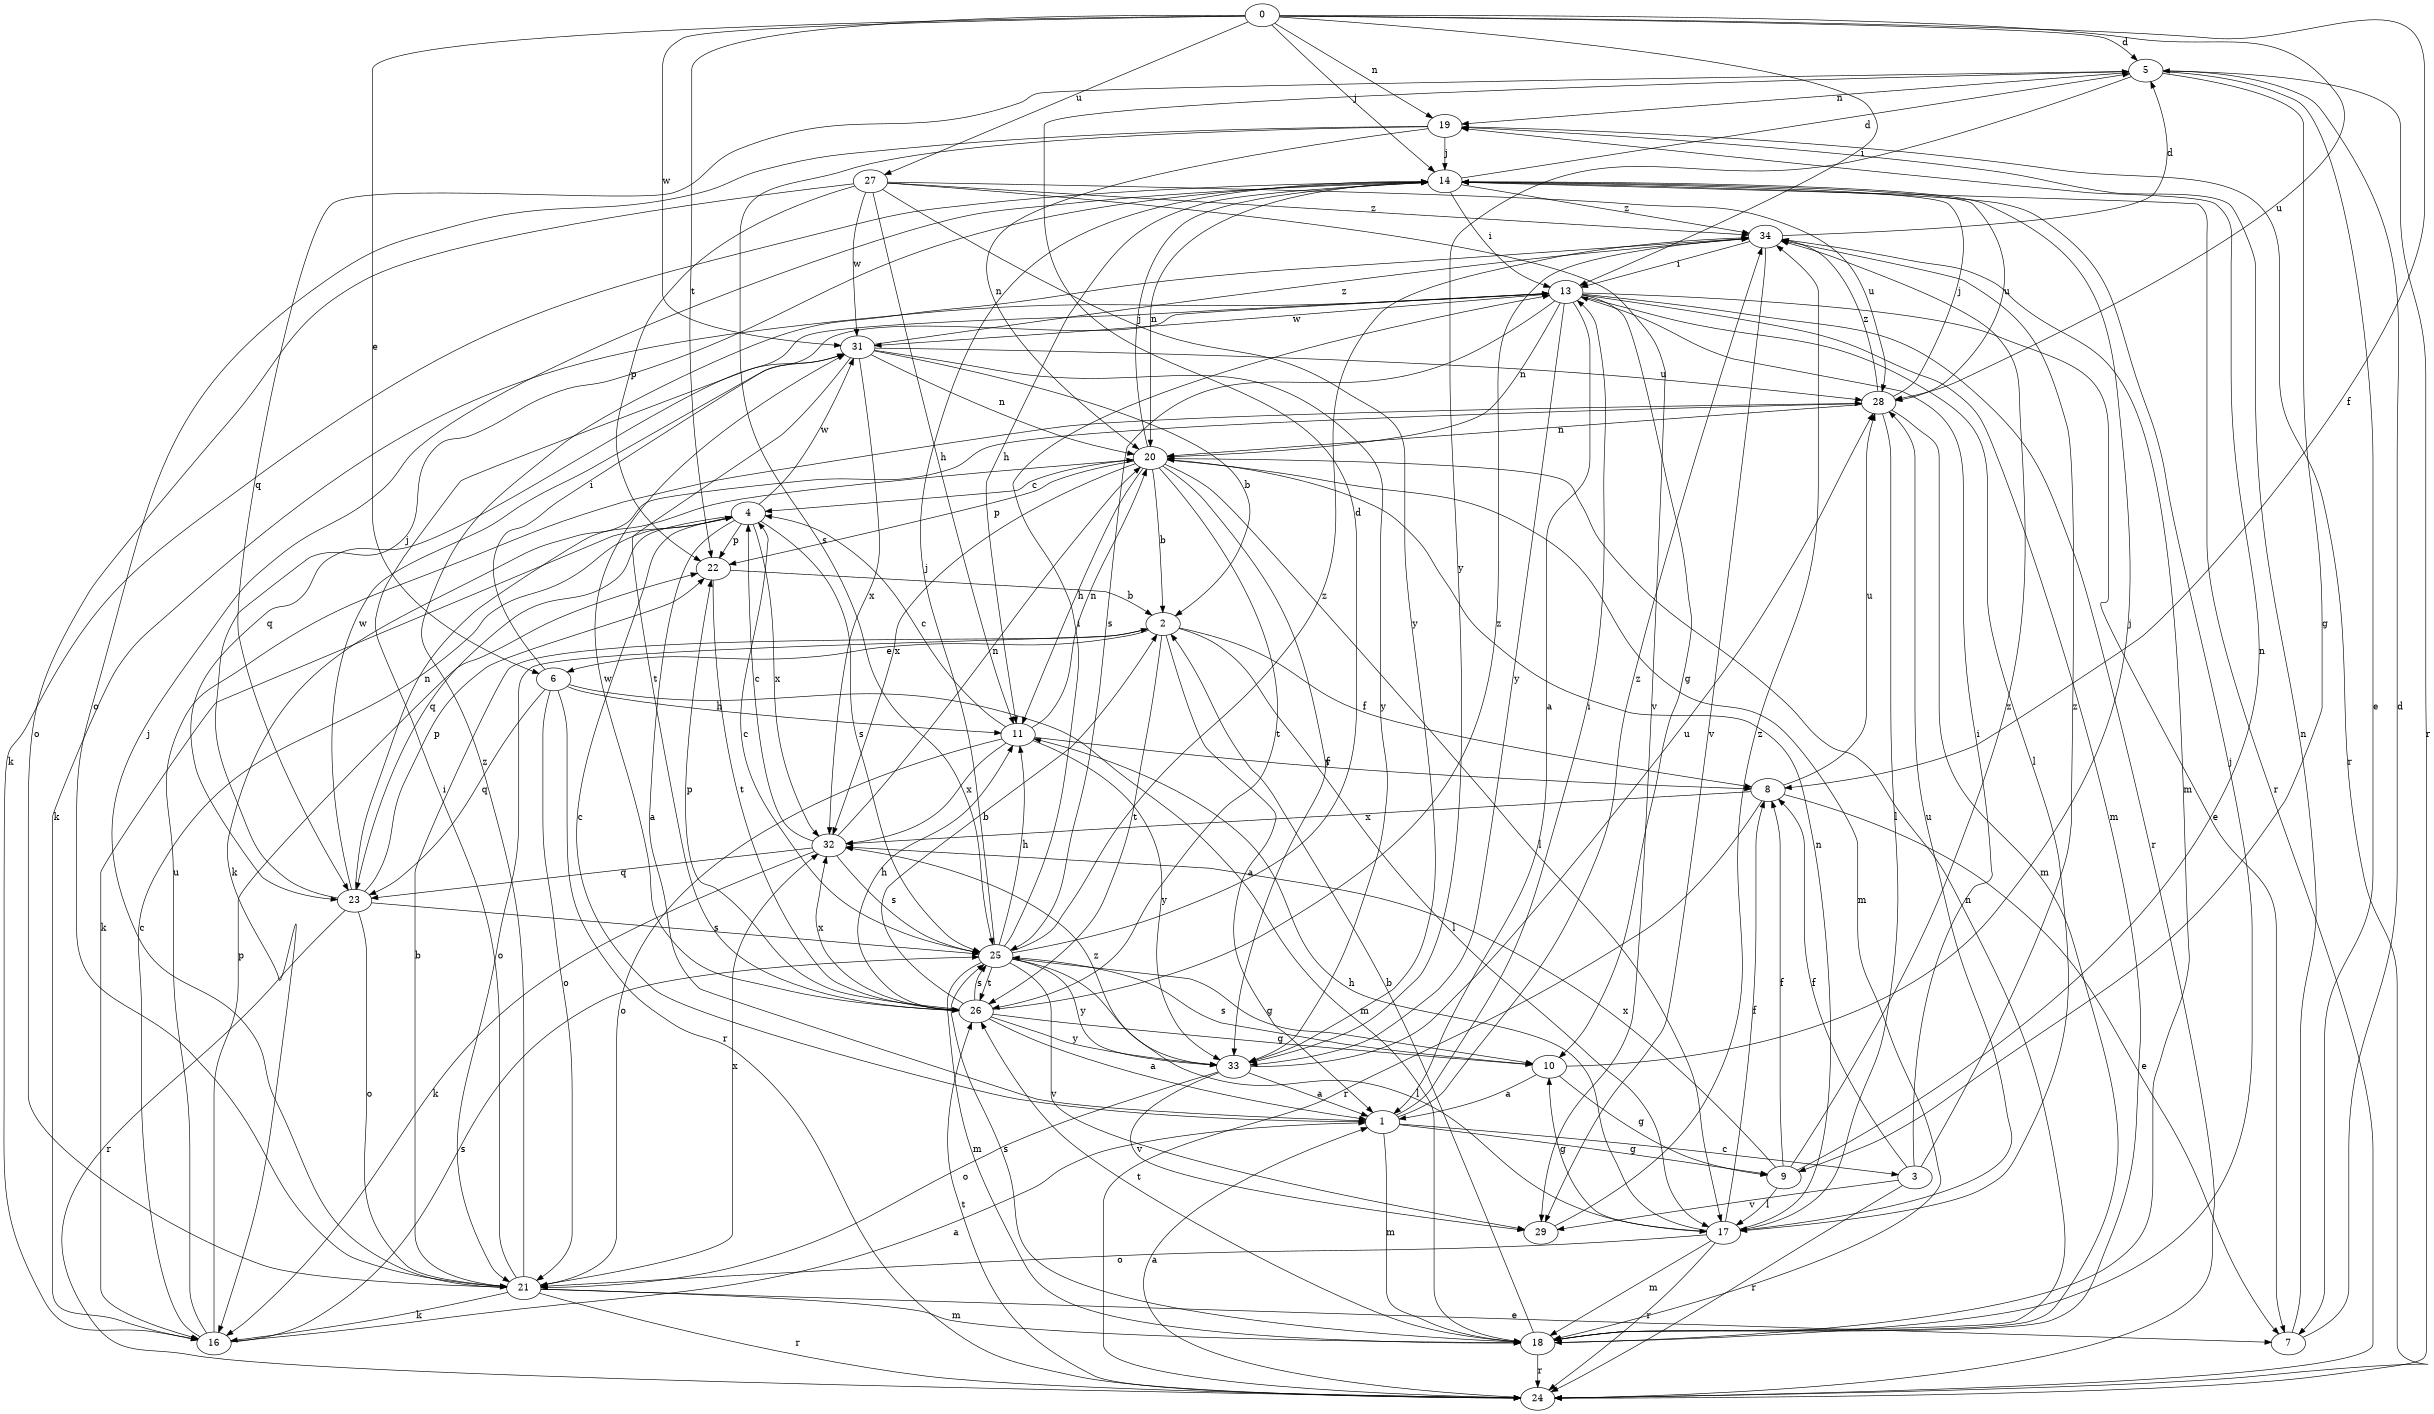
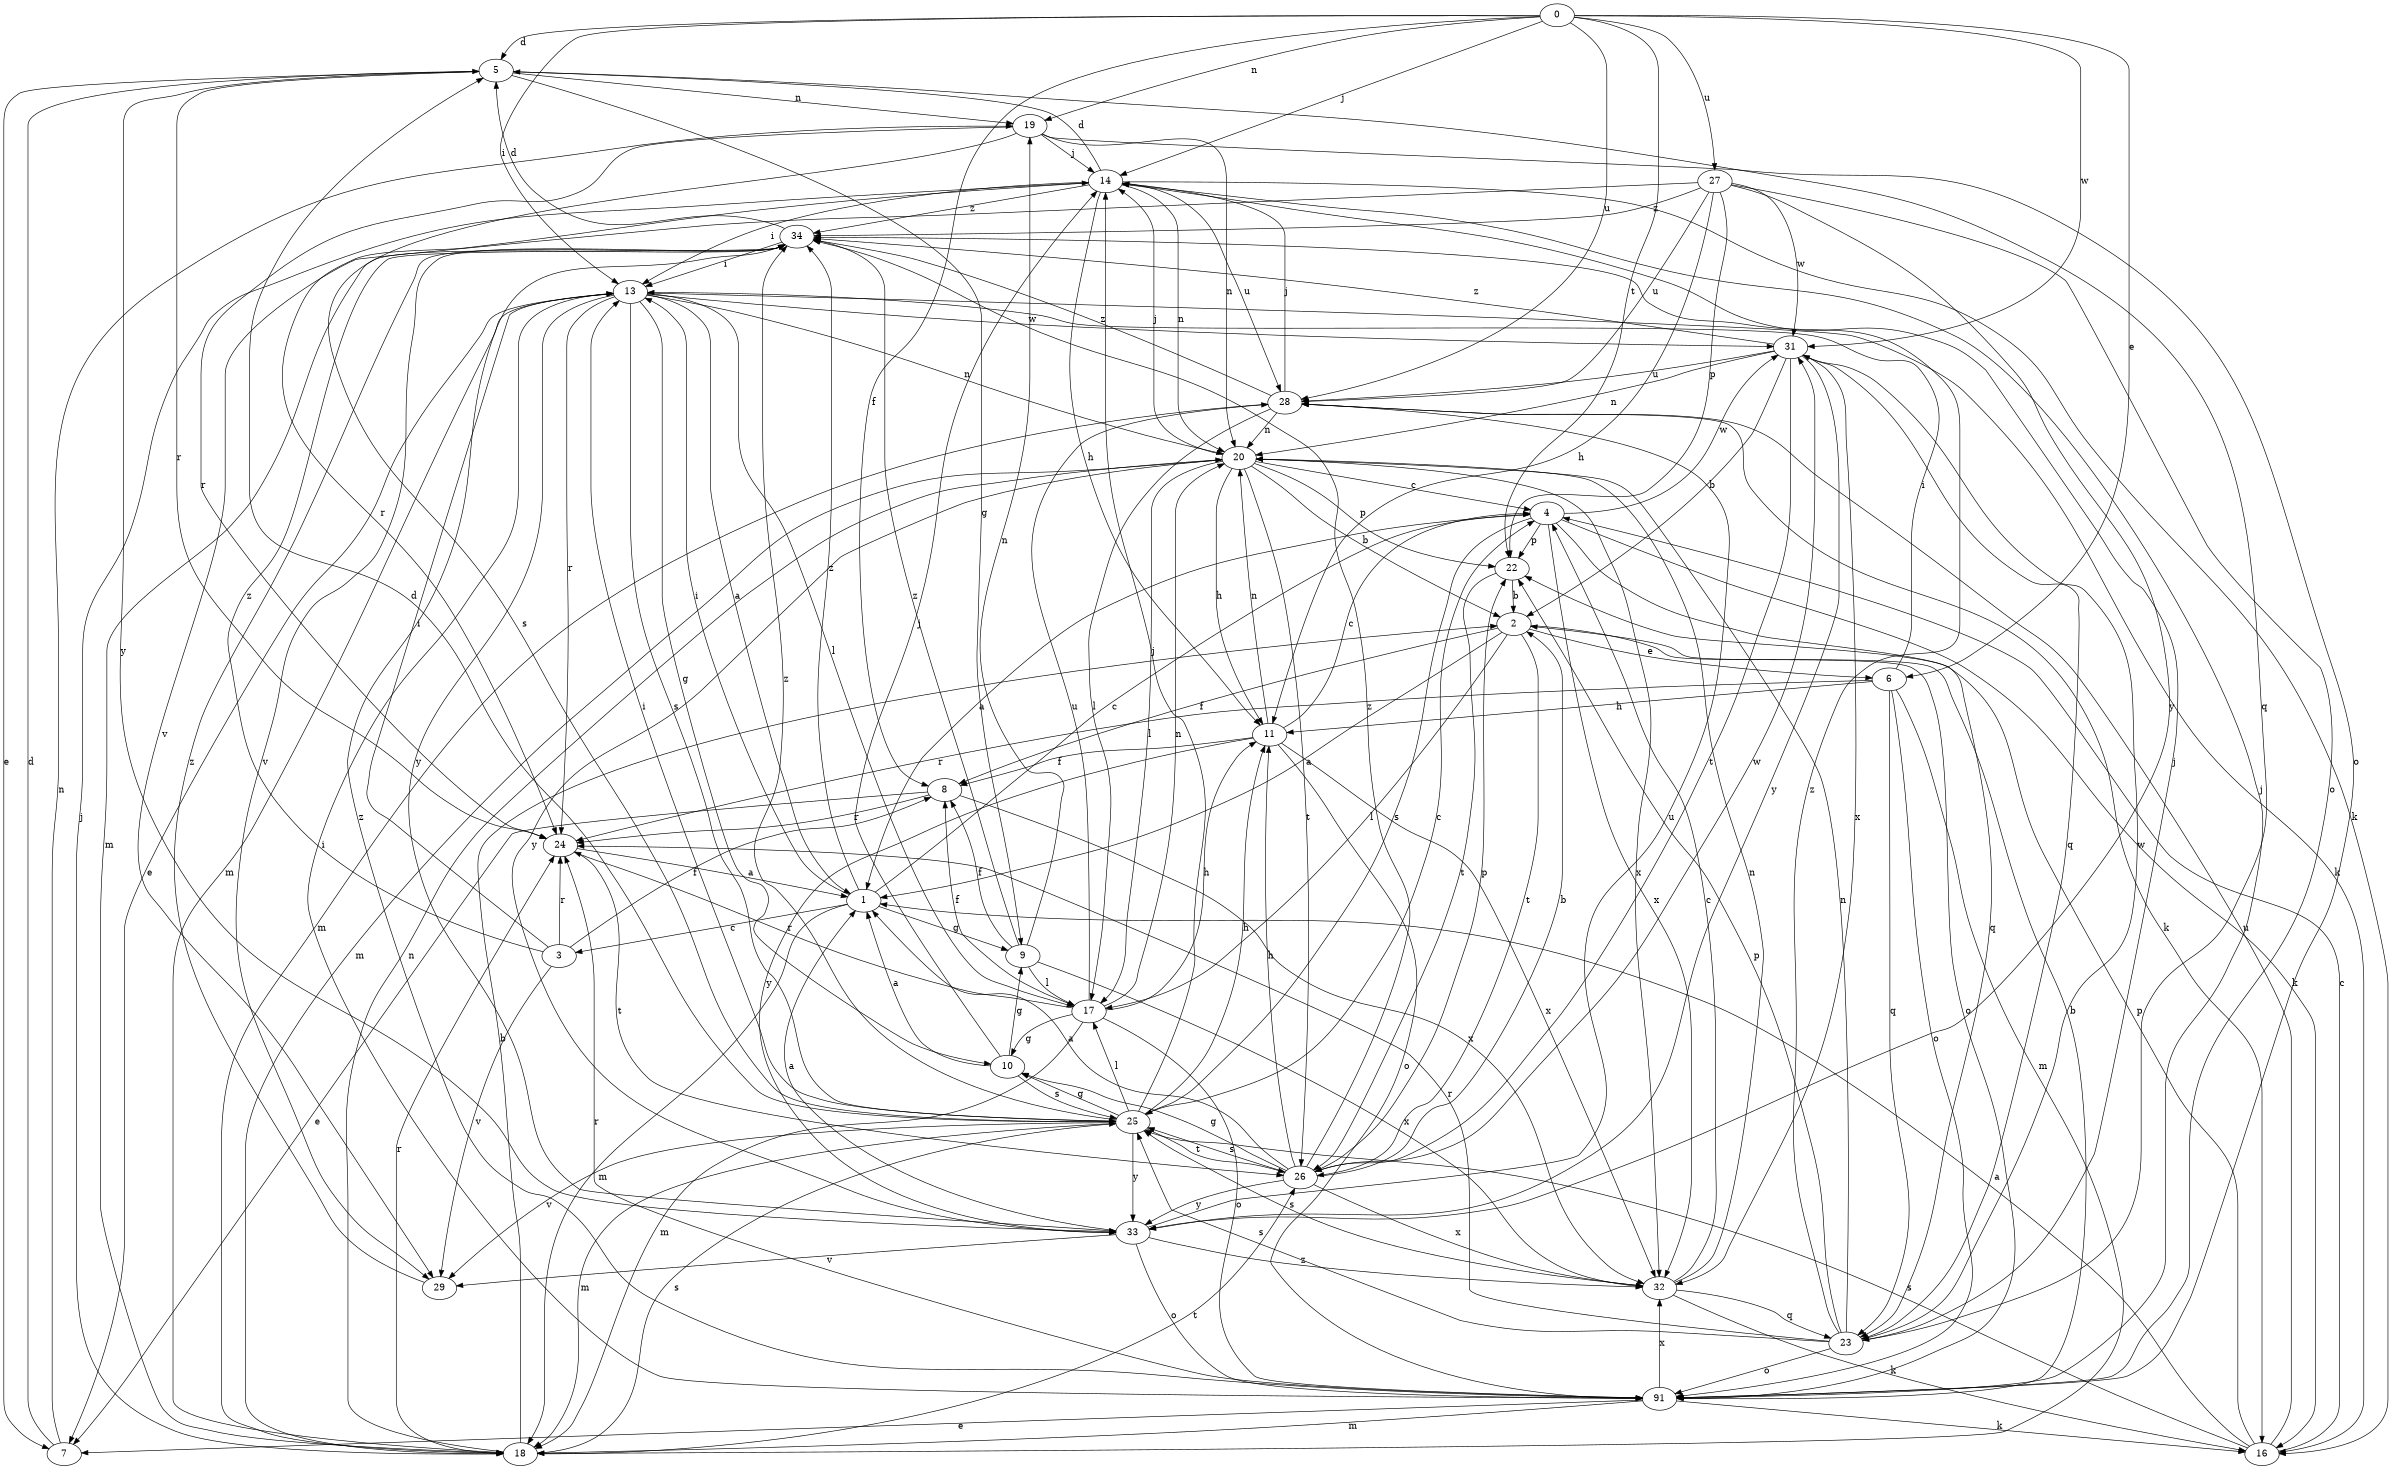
edge "23" -> "34": added, label "z"
edge "8" -> "28": removed, label "u"
node "21": label "21" -> "91"
